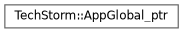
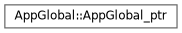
node "TechStorm::AppGlobal_ptr": label "TechStorm::AppGlobal_ptr" -> "AppGlobal::AppGlobal_ptr"
